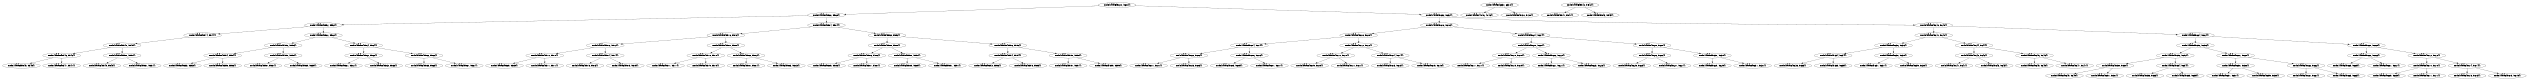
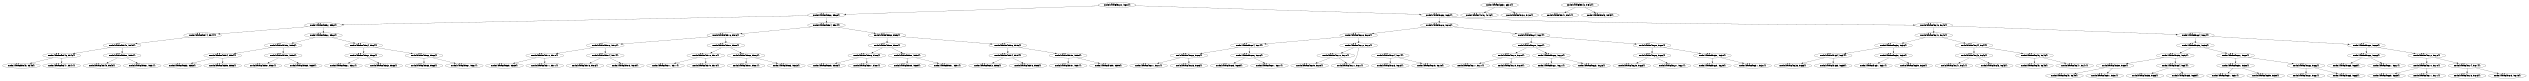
edge "Node{data=[9612, 9612]}" -> "Node{data=[9614, 9614]}": now "Node{data=[9612, 9612]}" -> "Node{data=[9611, 9611]}"
